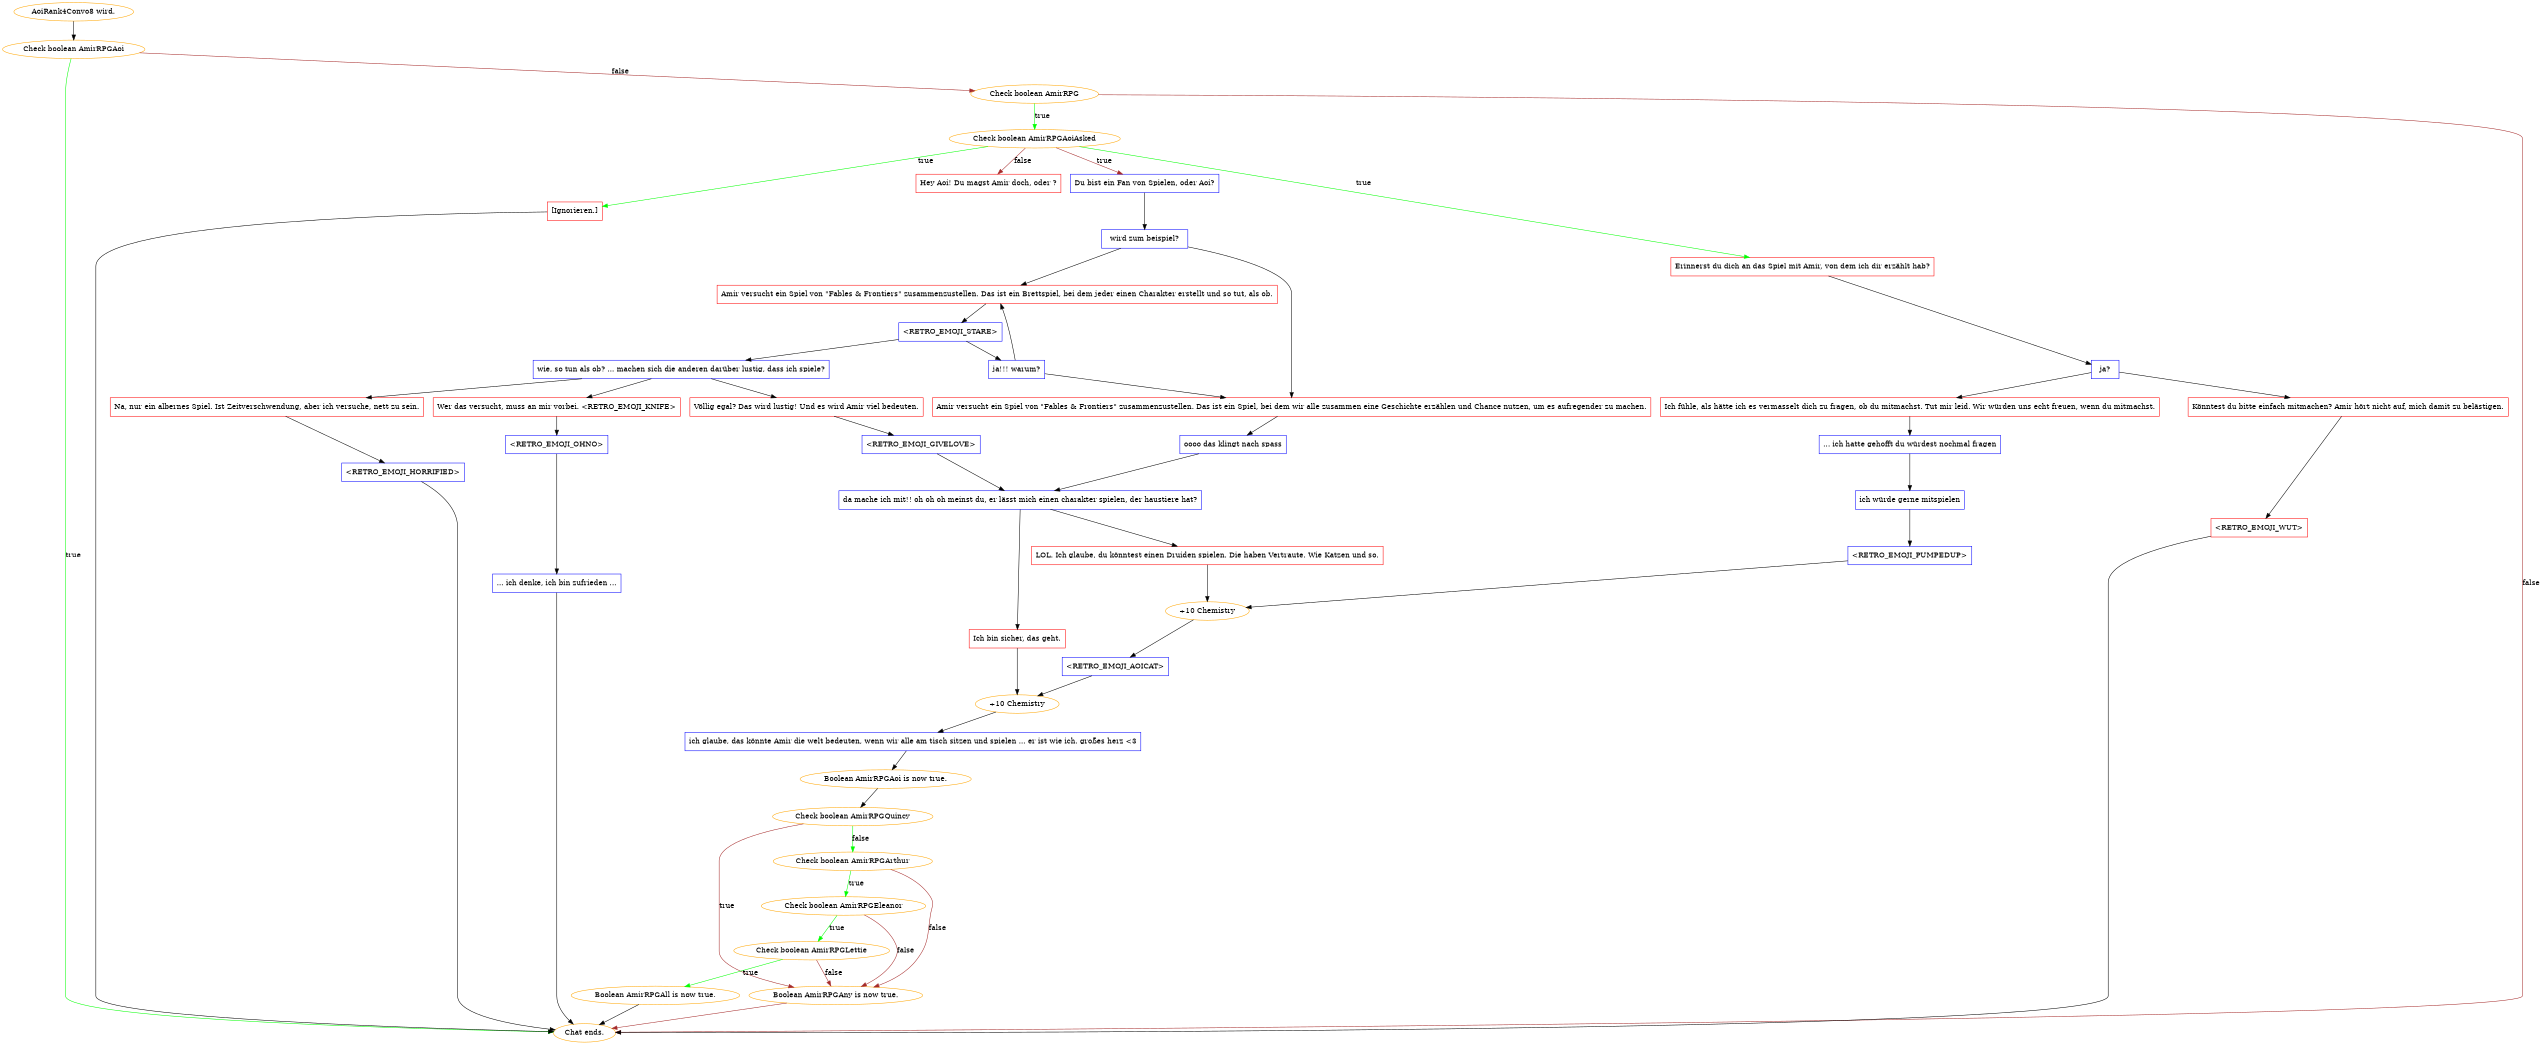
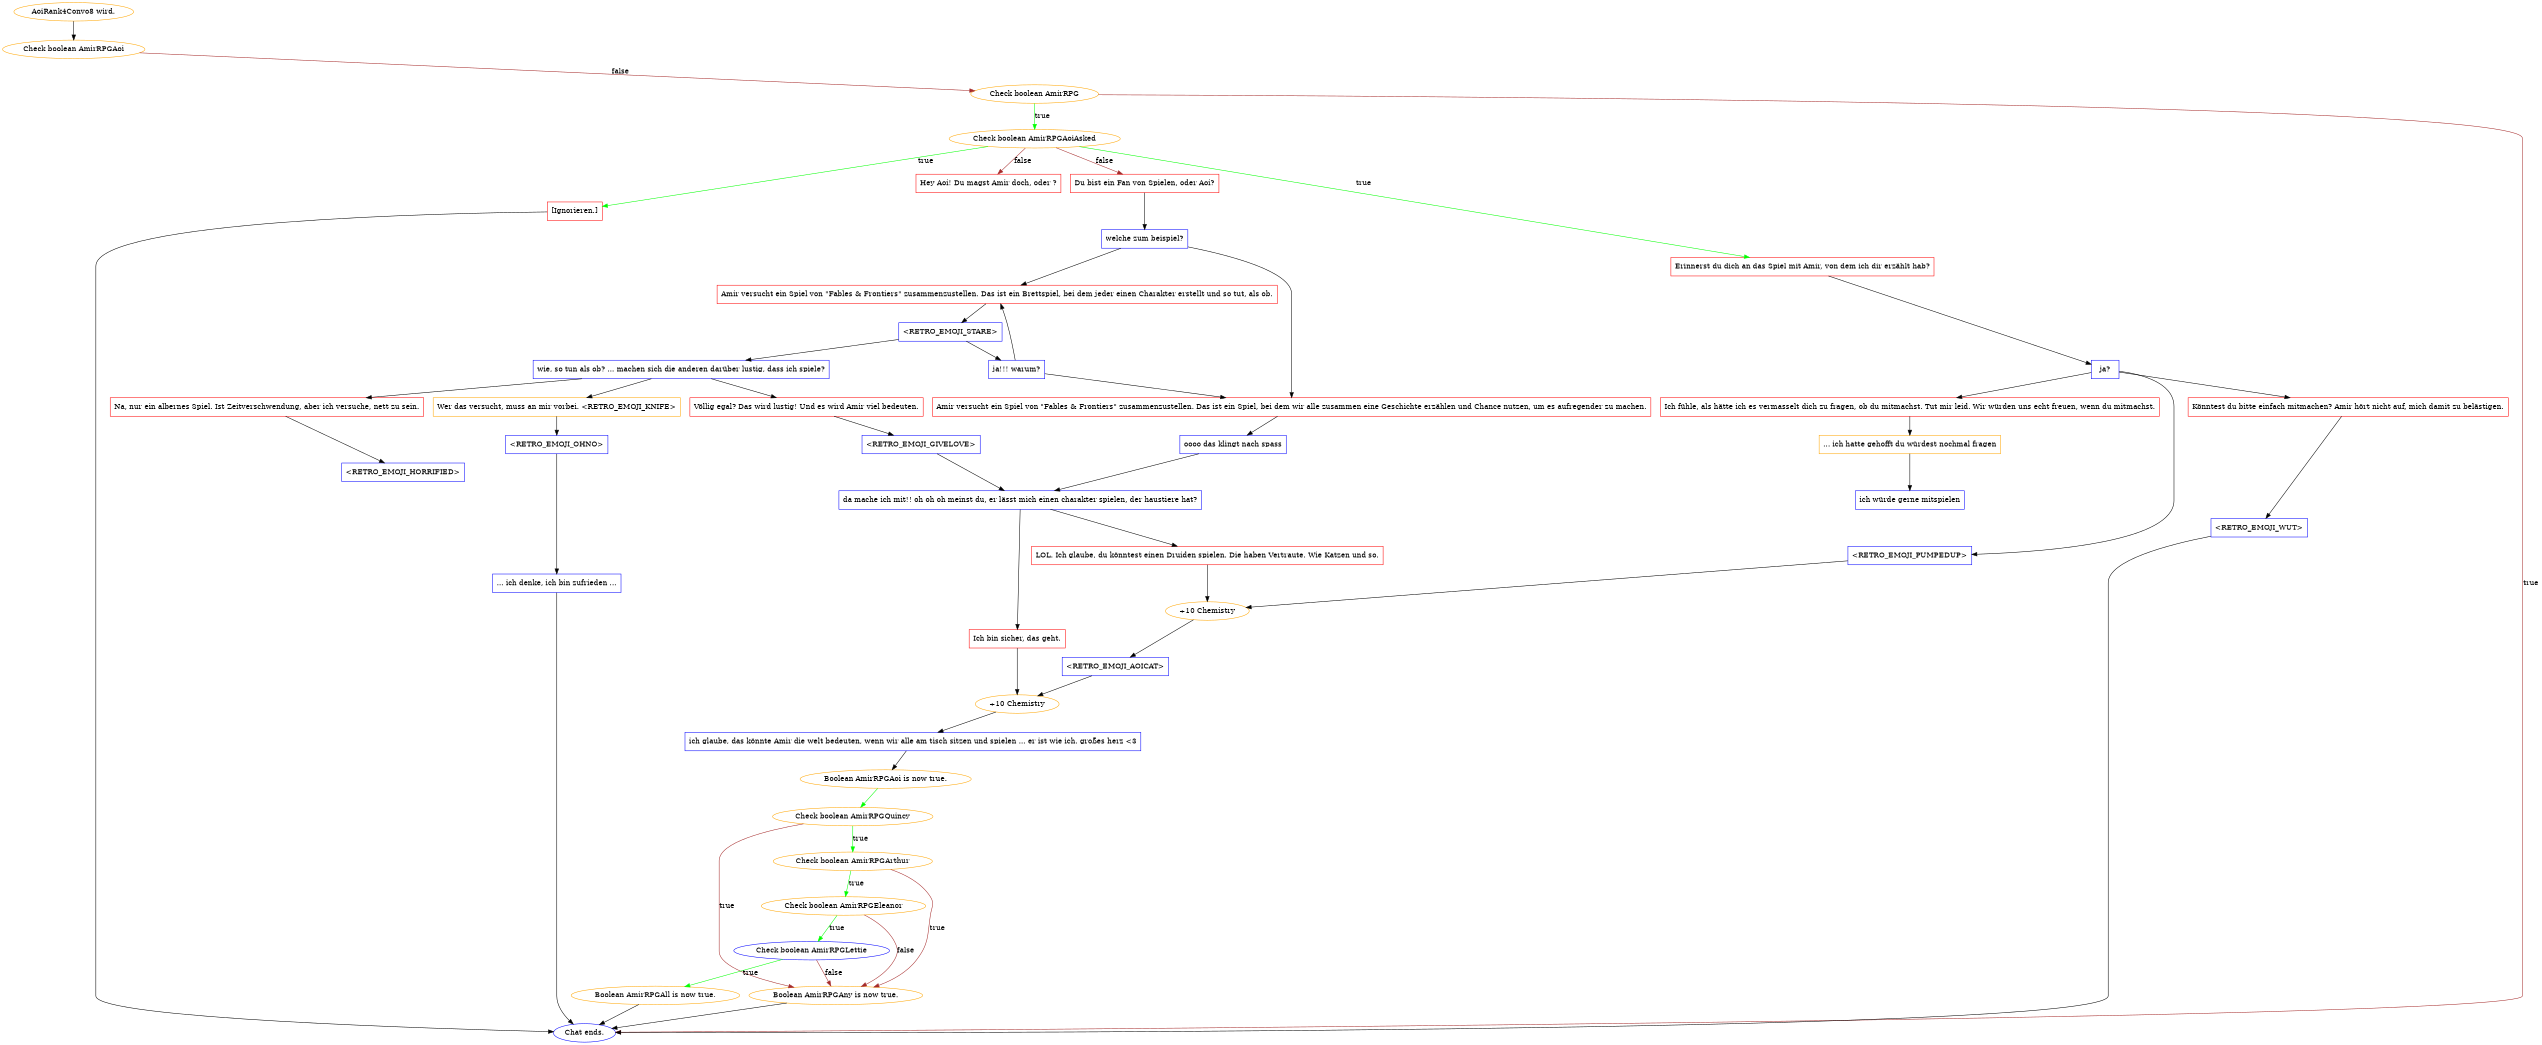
edge "Check boolean AmirRPGAoiAsked" -> "Du bist ein Fan von Spielen, oder Aoi?": label "true" -> "false"
node "Du bist ein Fan von Spielen, oder Aoi?": color blue -> red
node "wird zum beispiel?": label "wird zum beispiel?" -> "welche zum beispiel?"
node "Wer das versucht, muss an mir vorbei. <RETRO_EMOJI_KNIFE>": color red -> orange
node "... ich hatte gehofft du würdest nochmal fragen": color blue -> orange
edge "ich würde gerne mitspielen" -> "<RETRO_EMOJI_PUMPEDUP>": now "ja?" -> "<RETRO_EMOJI_PUMPEDUP>"
node "<RETRO_EMOJI_WUT>": color red -> blue
edge "Check boolean AmirRPG" -> "Chat ends.": label "false" -> "true"
edge "Check boolean AmirRPGAoi" -> "Chat ends.": removed, label "true"
edge "<RETRO_EMOJI_HORRIFIED>" -> "Chat ends.": removed
edge "Boolean AmirRPGAoi is now true." -> "Check boolean AmirRPGQuincy": color black -> green
edge "Check boolean AmirRPGQuincy" -> "Check boolean AmirRPGArthur": label "false" -> "true"
edge "Check boolean AmirRPGArthur" -> "Boolean AmirRPGAny is now true.": label "false" -> "true"
node "Check boolean AmirRPGLettie": color orange -> blue
edge "Boolean AmirRPGAny is now true." -> "Chat ends.": color brown -> black
node "Chat ends.": color orange -> blue
